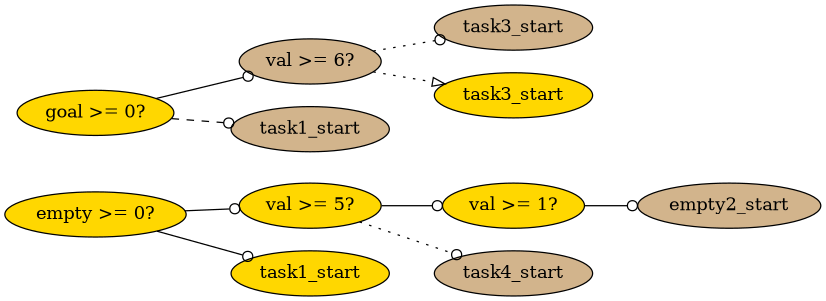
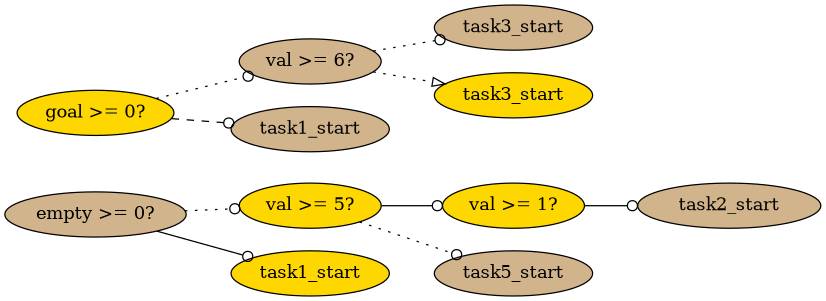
edge "goal >= 0?" -> "val >= 6?": style solid -> dotted
node "empty2_start": label "empty2_start" -> "task2_start"
edge "empty >= 0?" -> "val >= 5?": style solid -> dotted
node "empty >= 0?": fillcolor gold -> tan
node "task4_start": label "task4_start" -> "task5_start"
